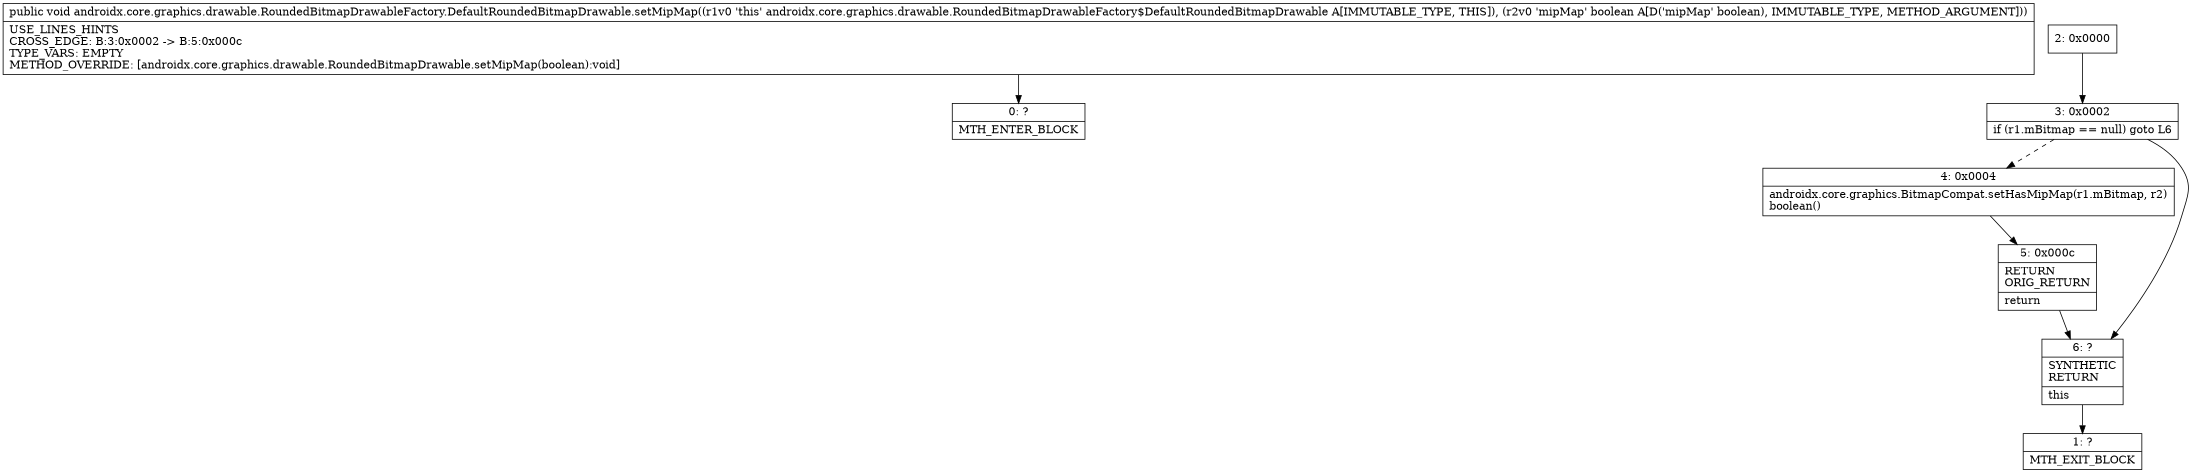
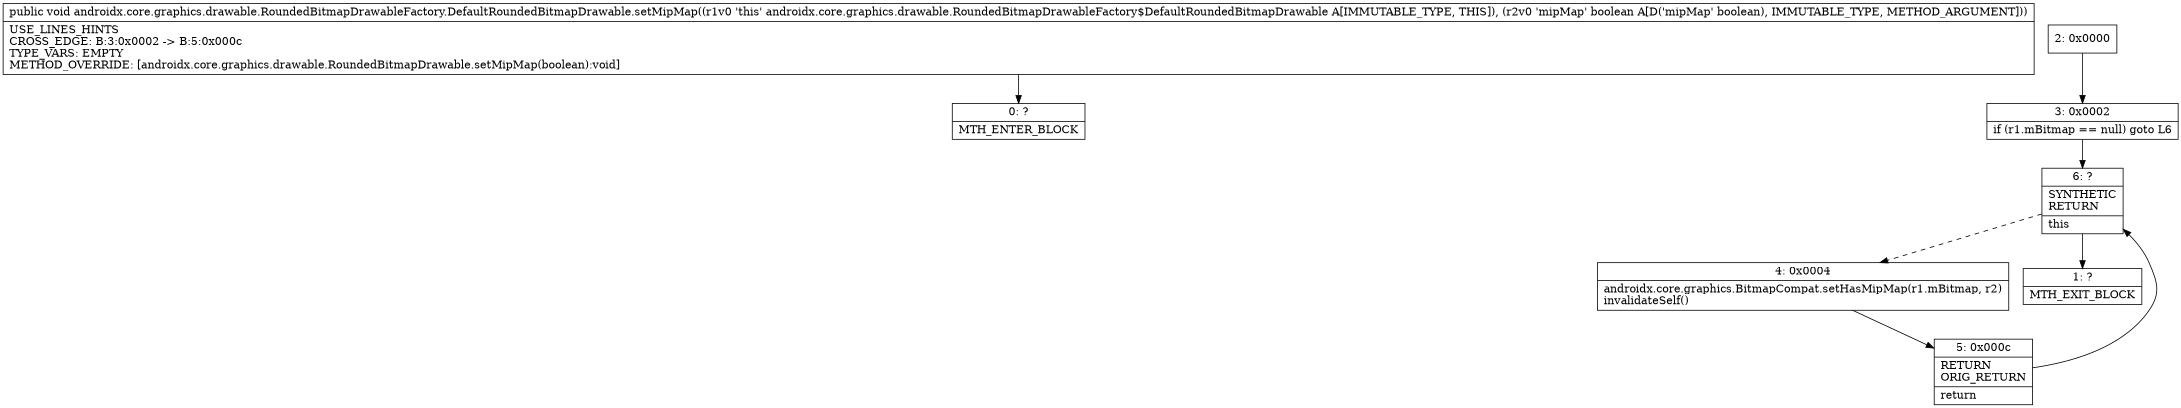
edge "3: 0x0002" -> "4: 0x0004": now "6: ?" -> "4: 0x0004"
node "4: 0x0004": text "boolean()" -> "invalidateSelf()"
